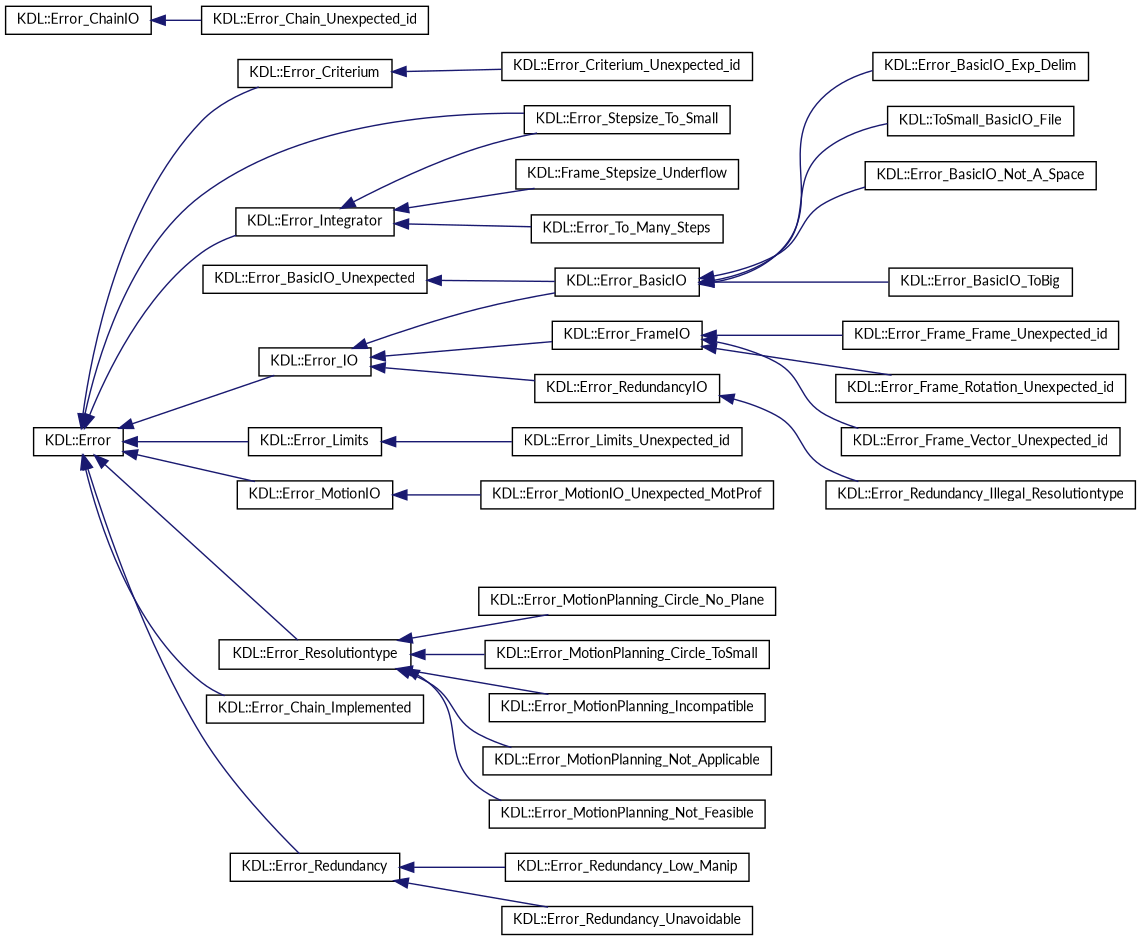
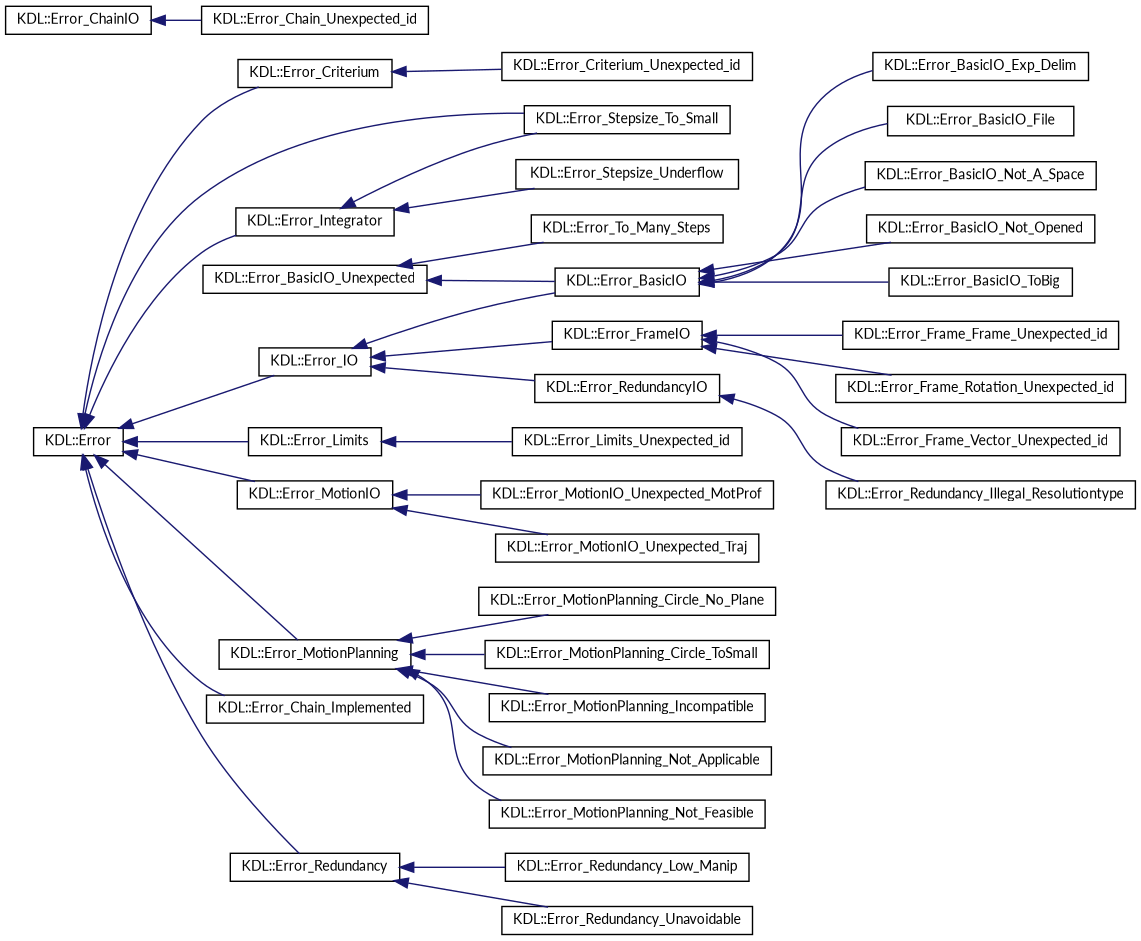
node "KDL::ToSmall_BasicIO_File": label "KDL::ToSmall_BasicIO_File" -> "KDL::Error_BasicIO_File"
node "KDL::Frame_Stepsize_Underflow": label "KDL::Frame_Stepsize_Underflow" -> "KDL::Error_Stepsize_Underflow"
edge "KDL::Error_To_Many_Steps" -> "KDL::Error_Integrator": now "KDL::Error_To_Many_Steps" -> "KDL::Error_BasicIO_Unexpected"
node "KDL::Error_BasicIO_Not_Opened": added
node "KDL::Error_MotionIO_Unexpected_Traj": added
node "KDL::Error_Resolutiontype": label "KDL::Error_Resolutiontype" -> "KDL::Error_MotionPlanning"
